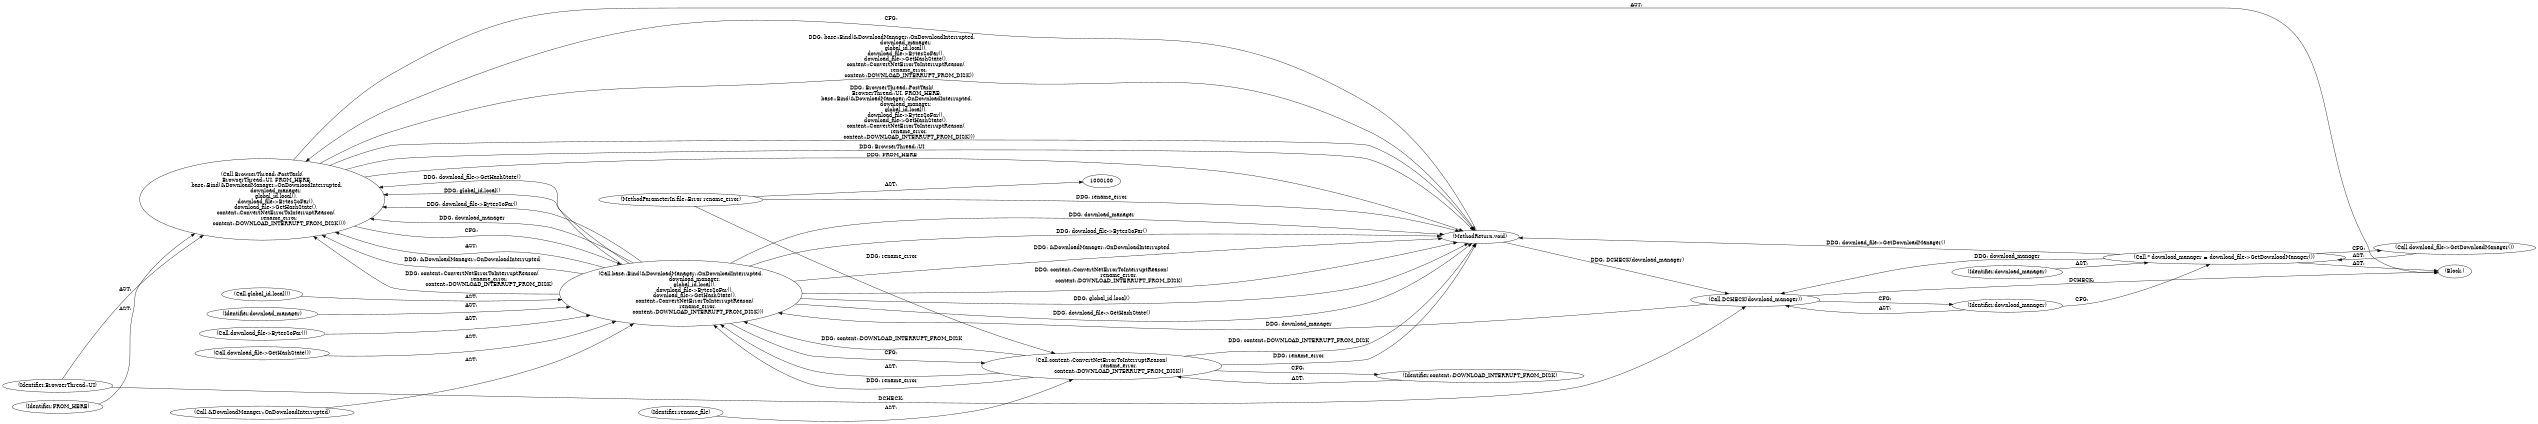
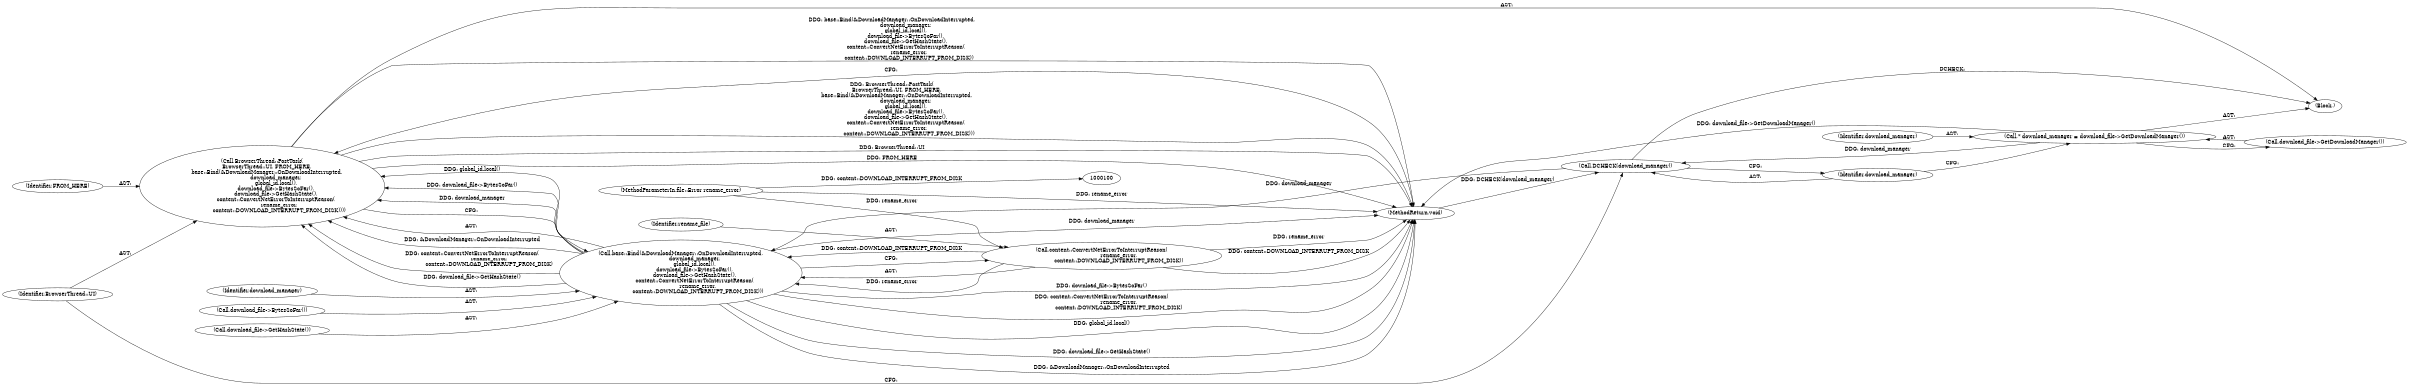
edge "(MethodParameterIn,file::Error rename_error)" -> "1000100": label "AST: " -> "DDG: content::DOWNLOAD_INTERRUPT_FROM_DISK"
node "(Call,global_id.local())": removed
node "(Identifier,content::DOWNLOAD_INTERRUPT_FROM_DISK)": removed
edge "(Identifier,BrowserThread::UI)" -> "(Call,DCHECK(download_manager))": label "DCHECK: " -> "CFG: "
node "(Call,&DownloadManager::OnDownloadInterrupted)": removed
